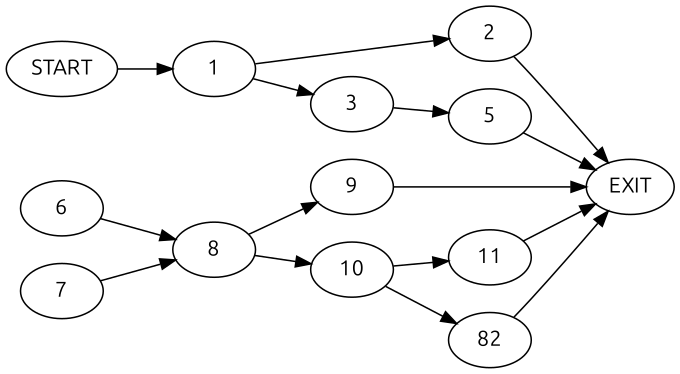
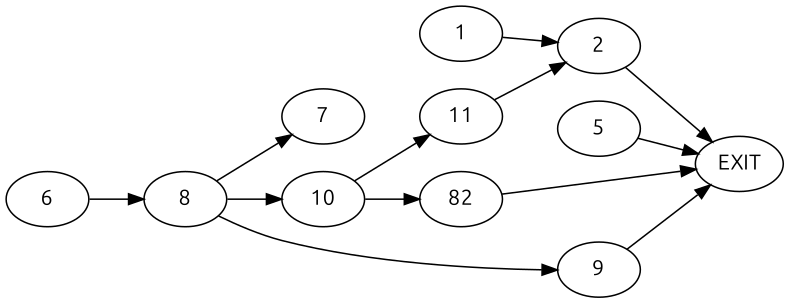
node "START": removed
node "3": removed
edge "11" -> "EXIT": now "11" -> "2"
edge "7" -> "8": reversed
